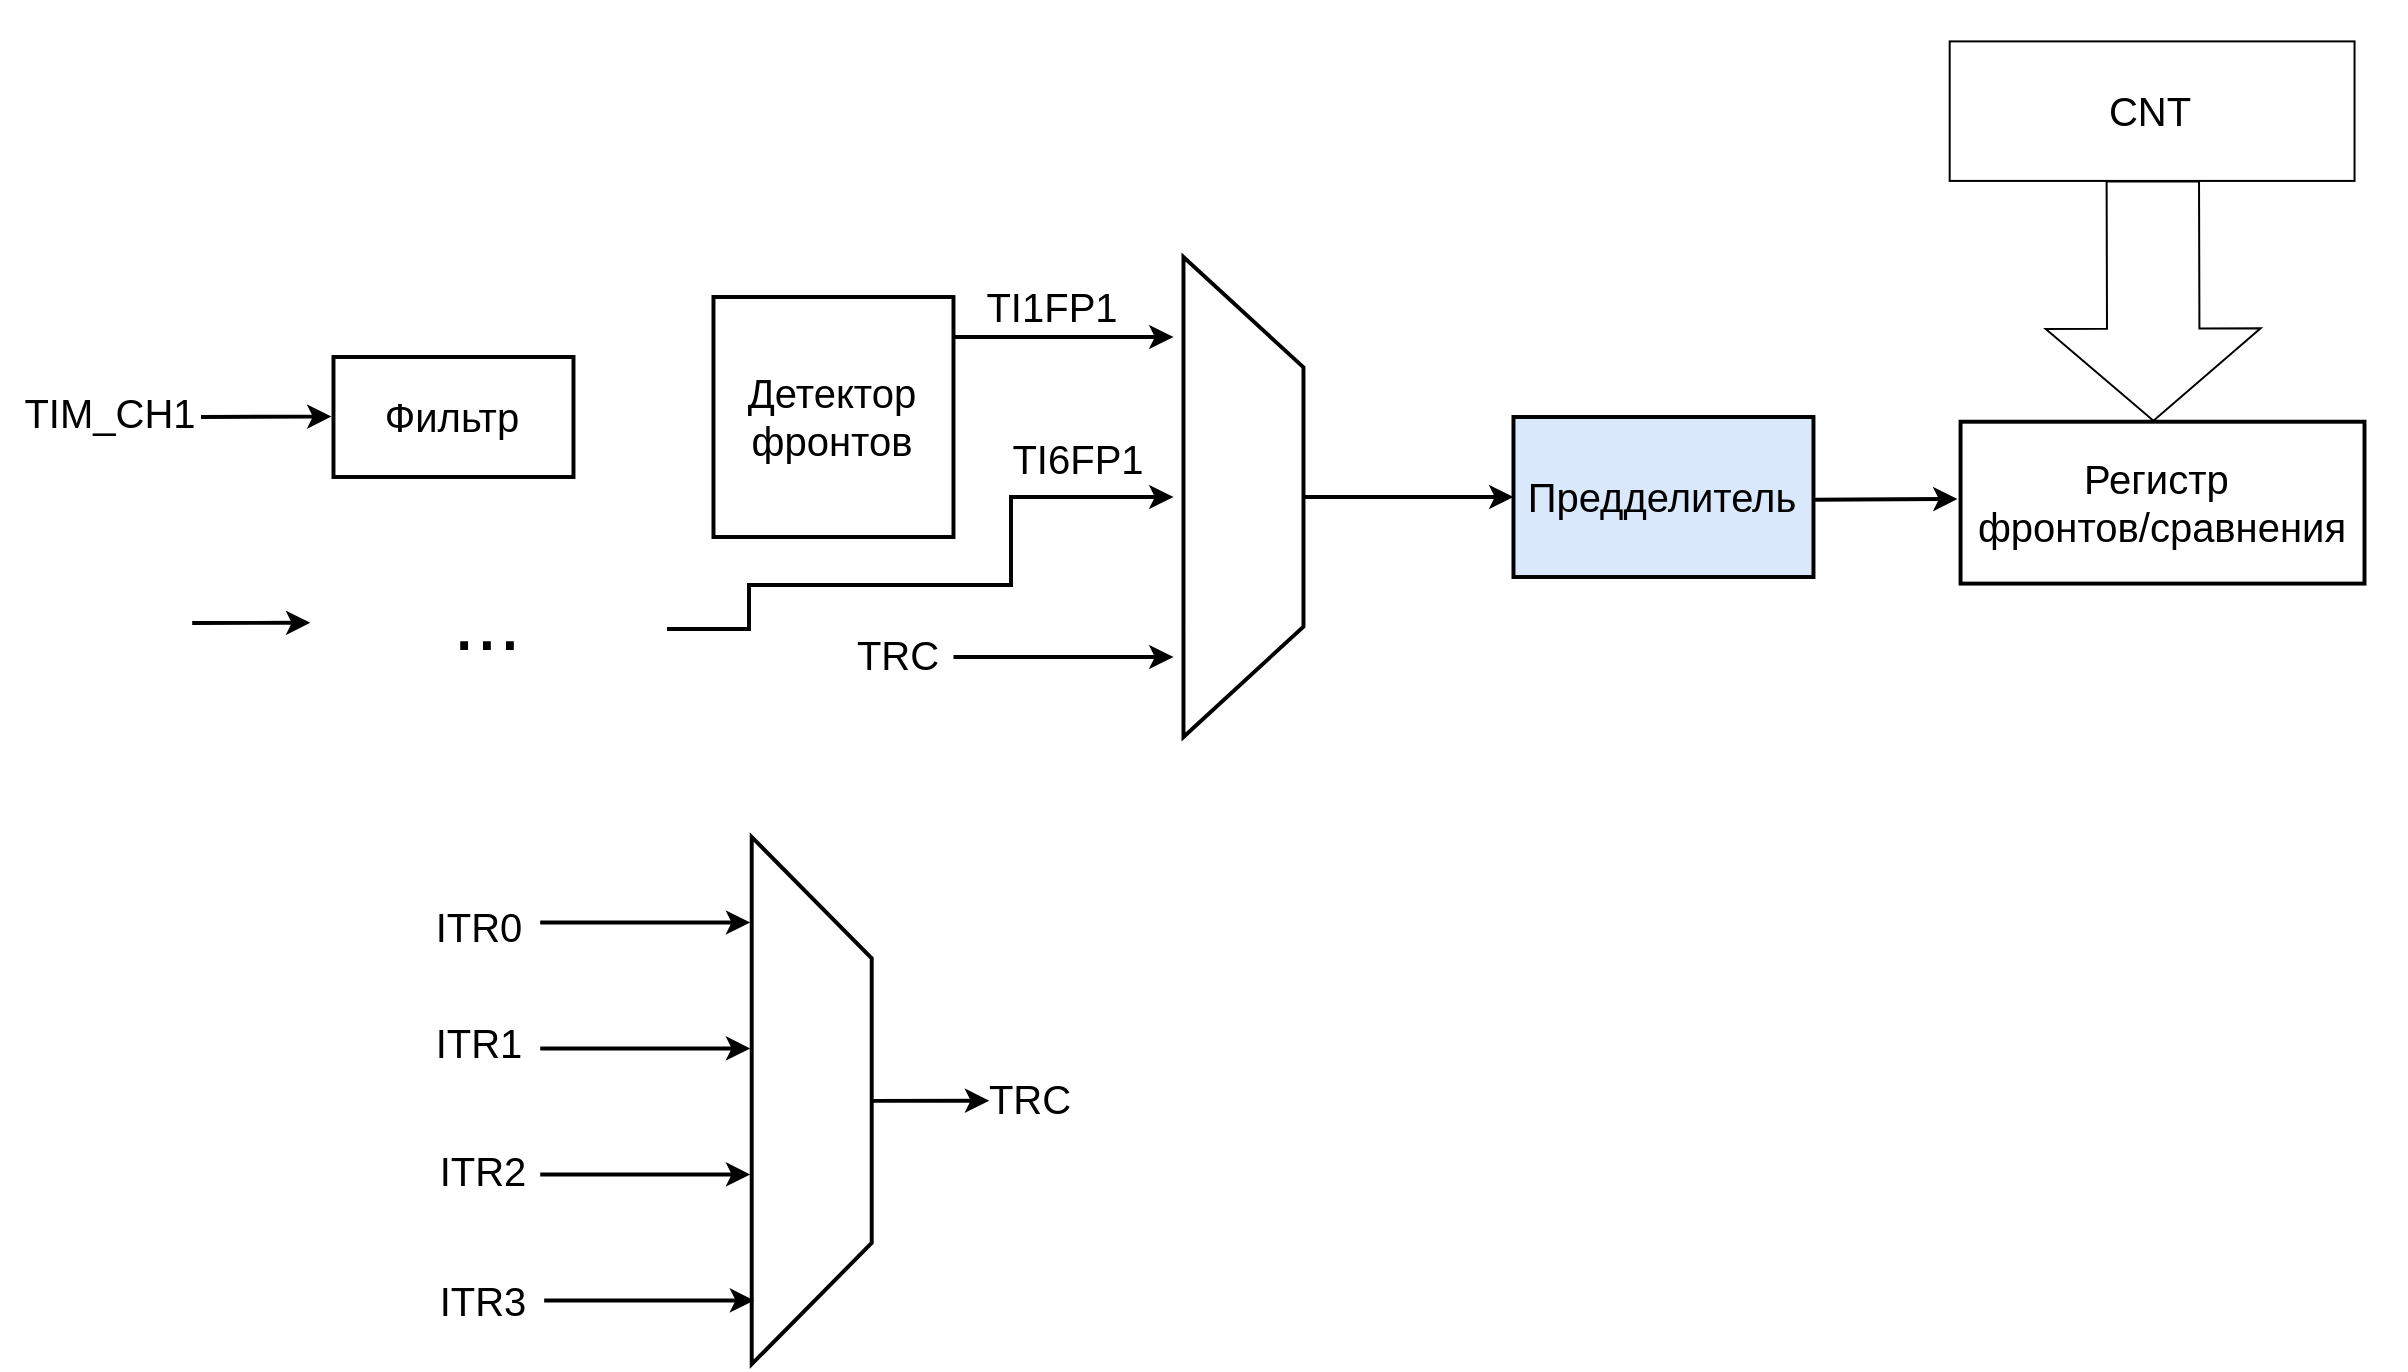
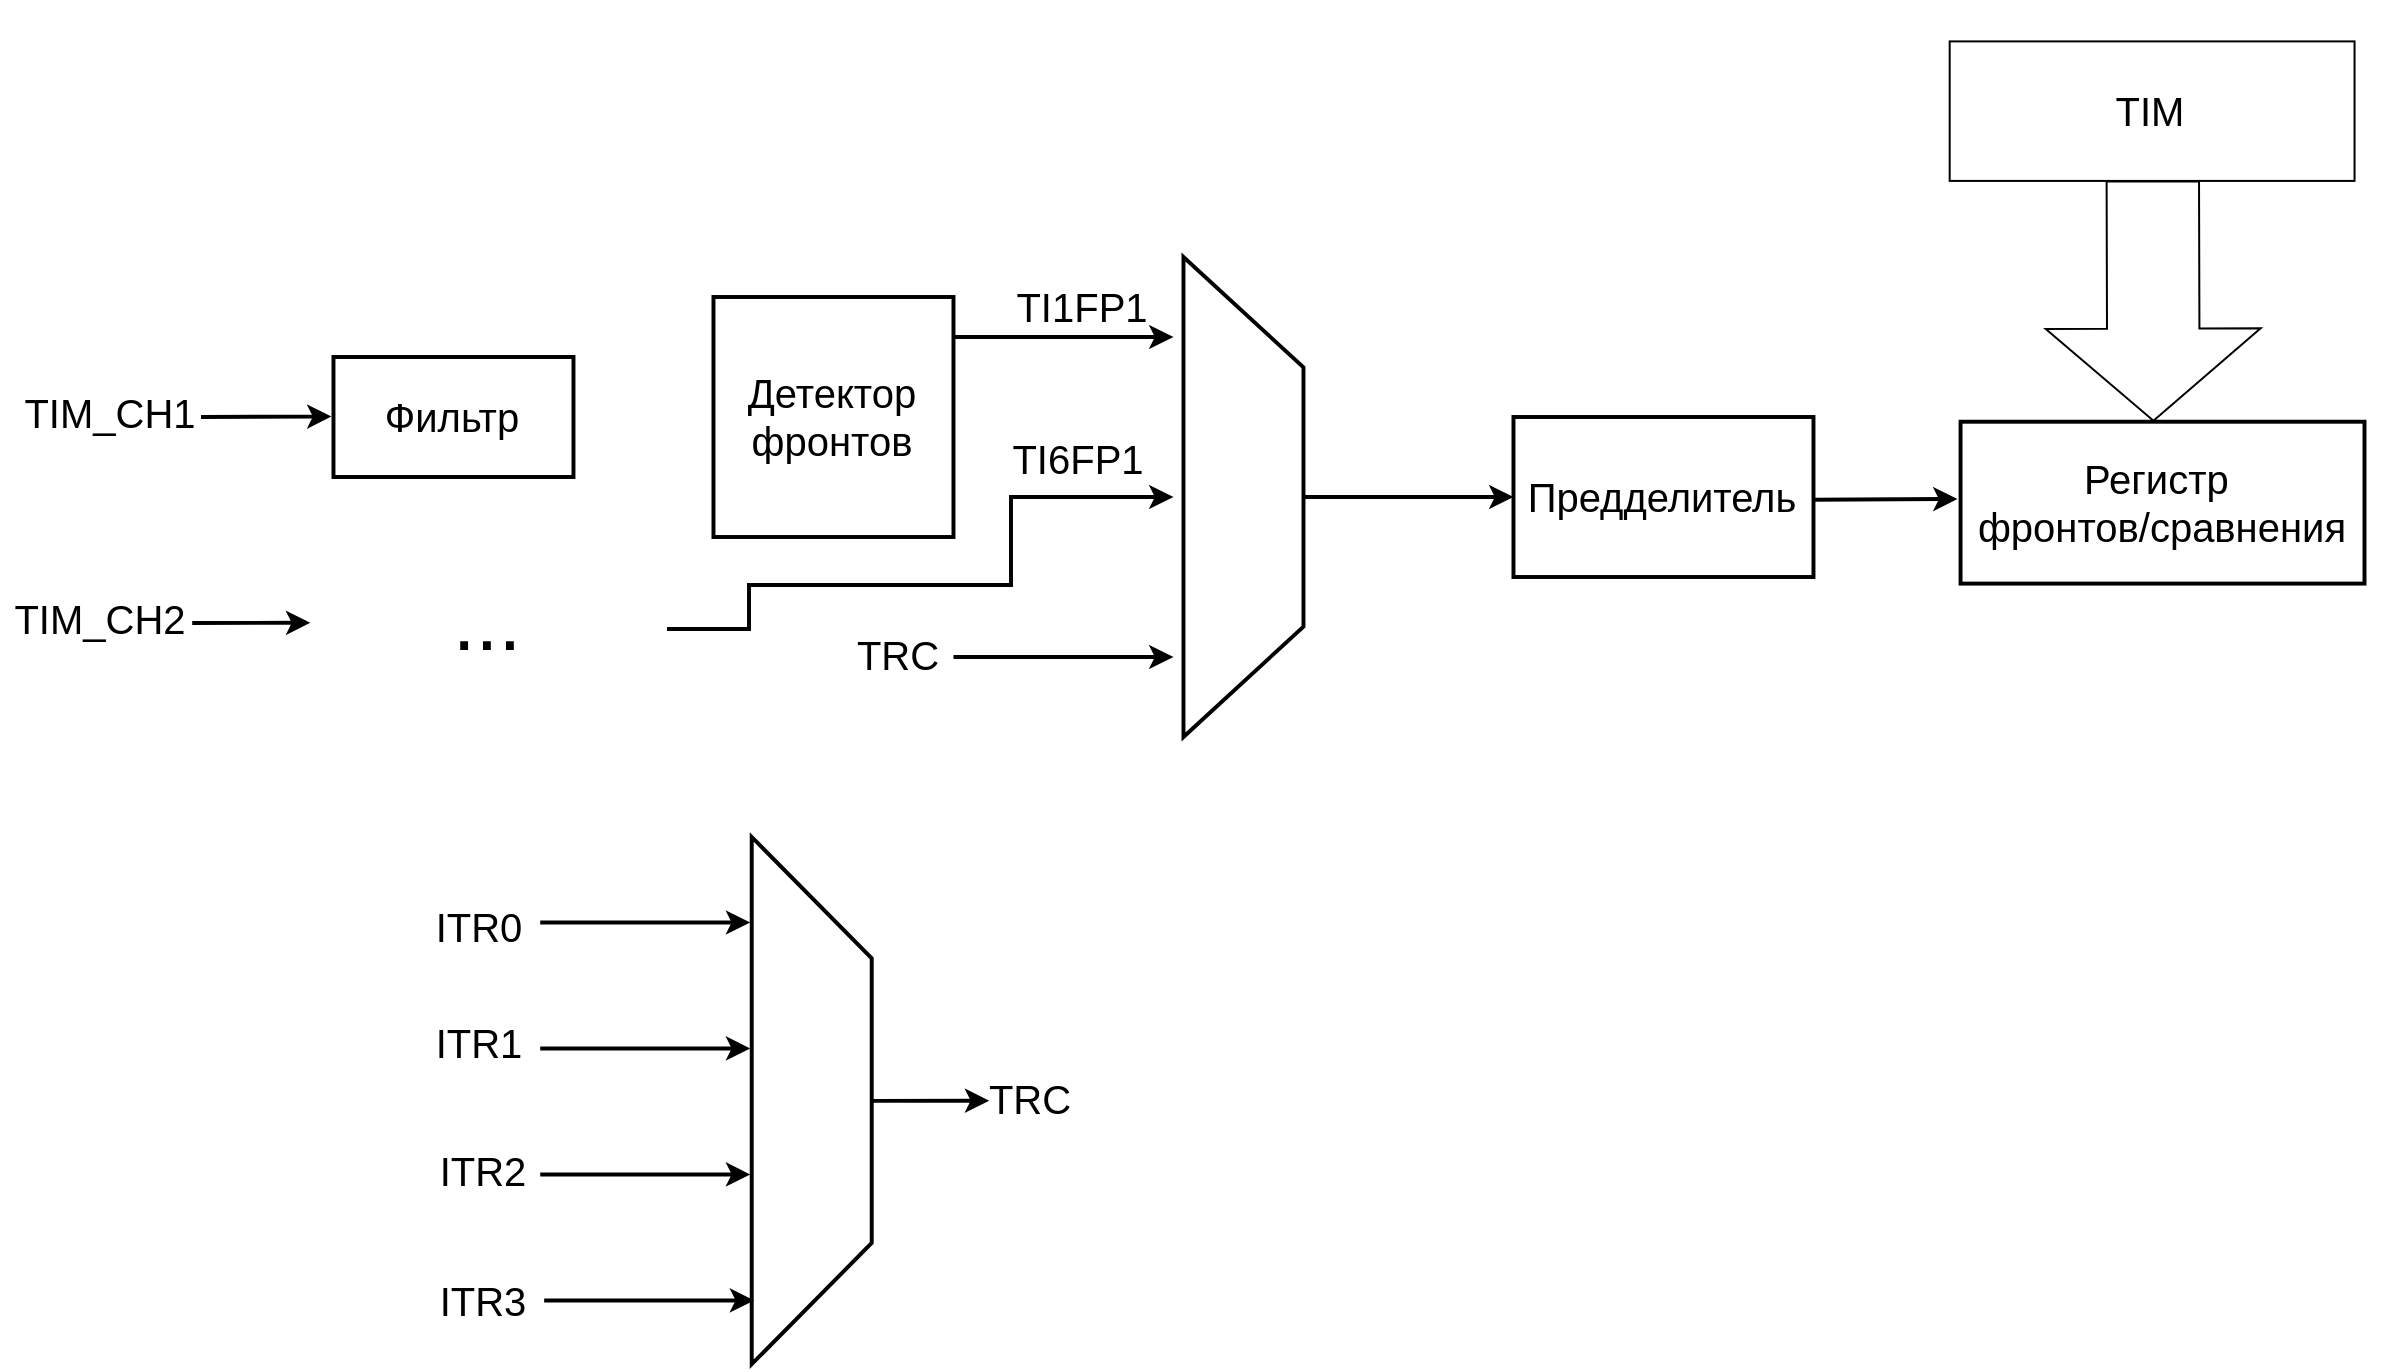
node "CNT": label "CNT" -> "TIM"
node "TI1FP1": moved (1053, 307) -> (1083, 307)
node "Предделитель": fillcolor #dae8fc -> #ffffff
node "TIM_CH2": added
